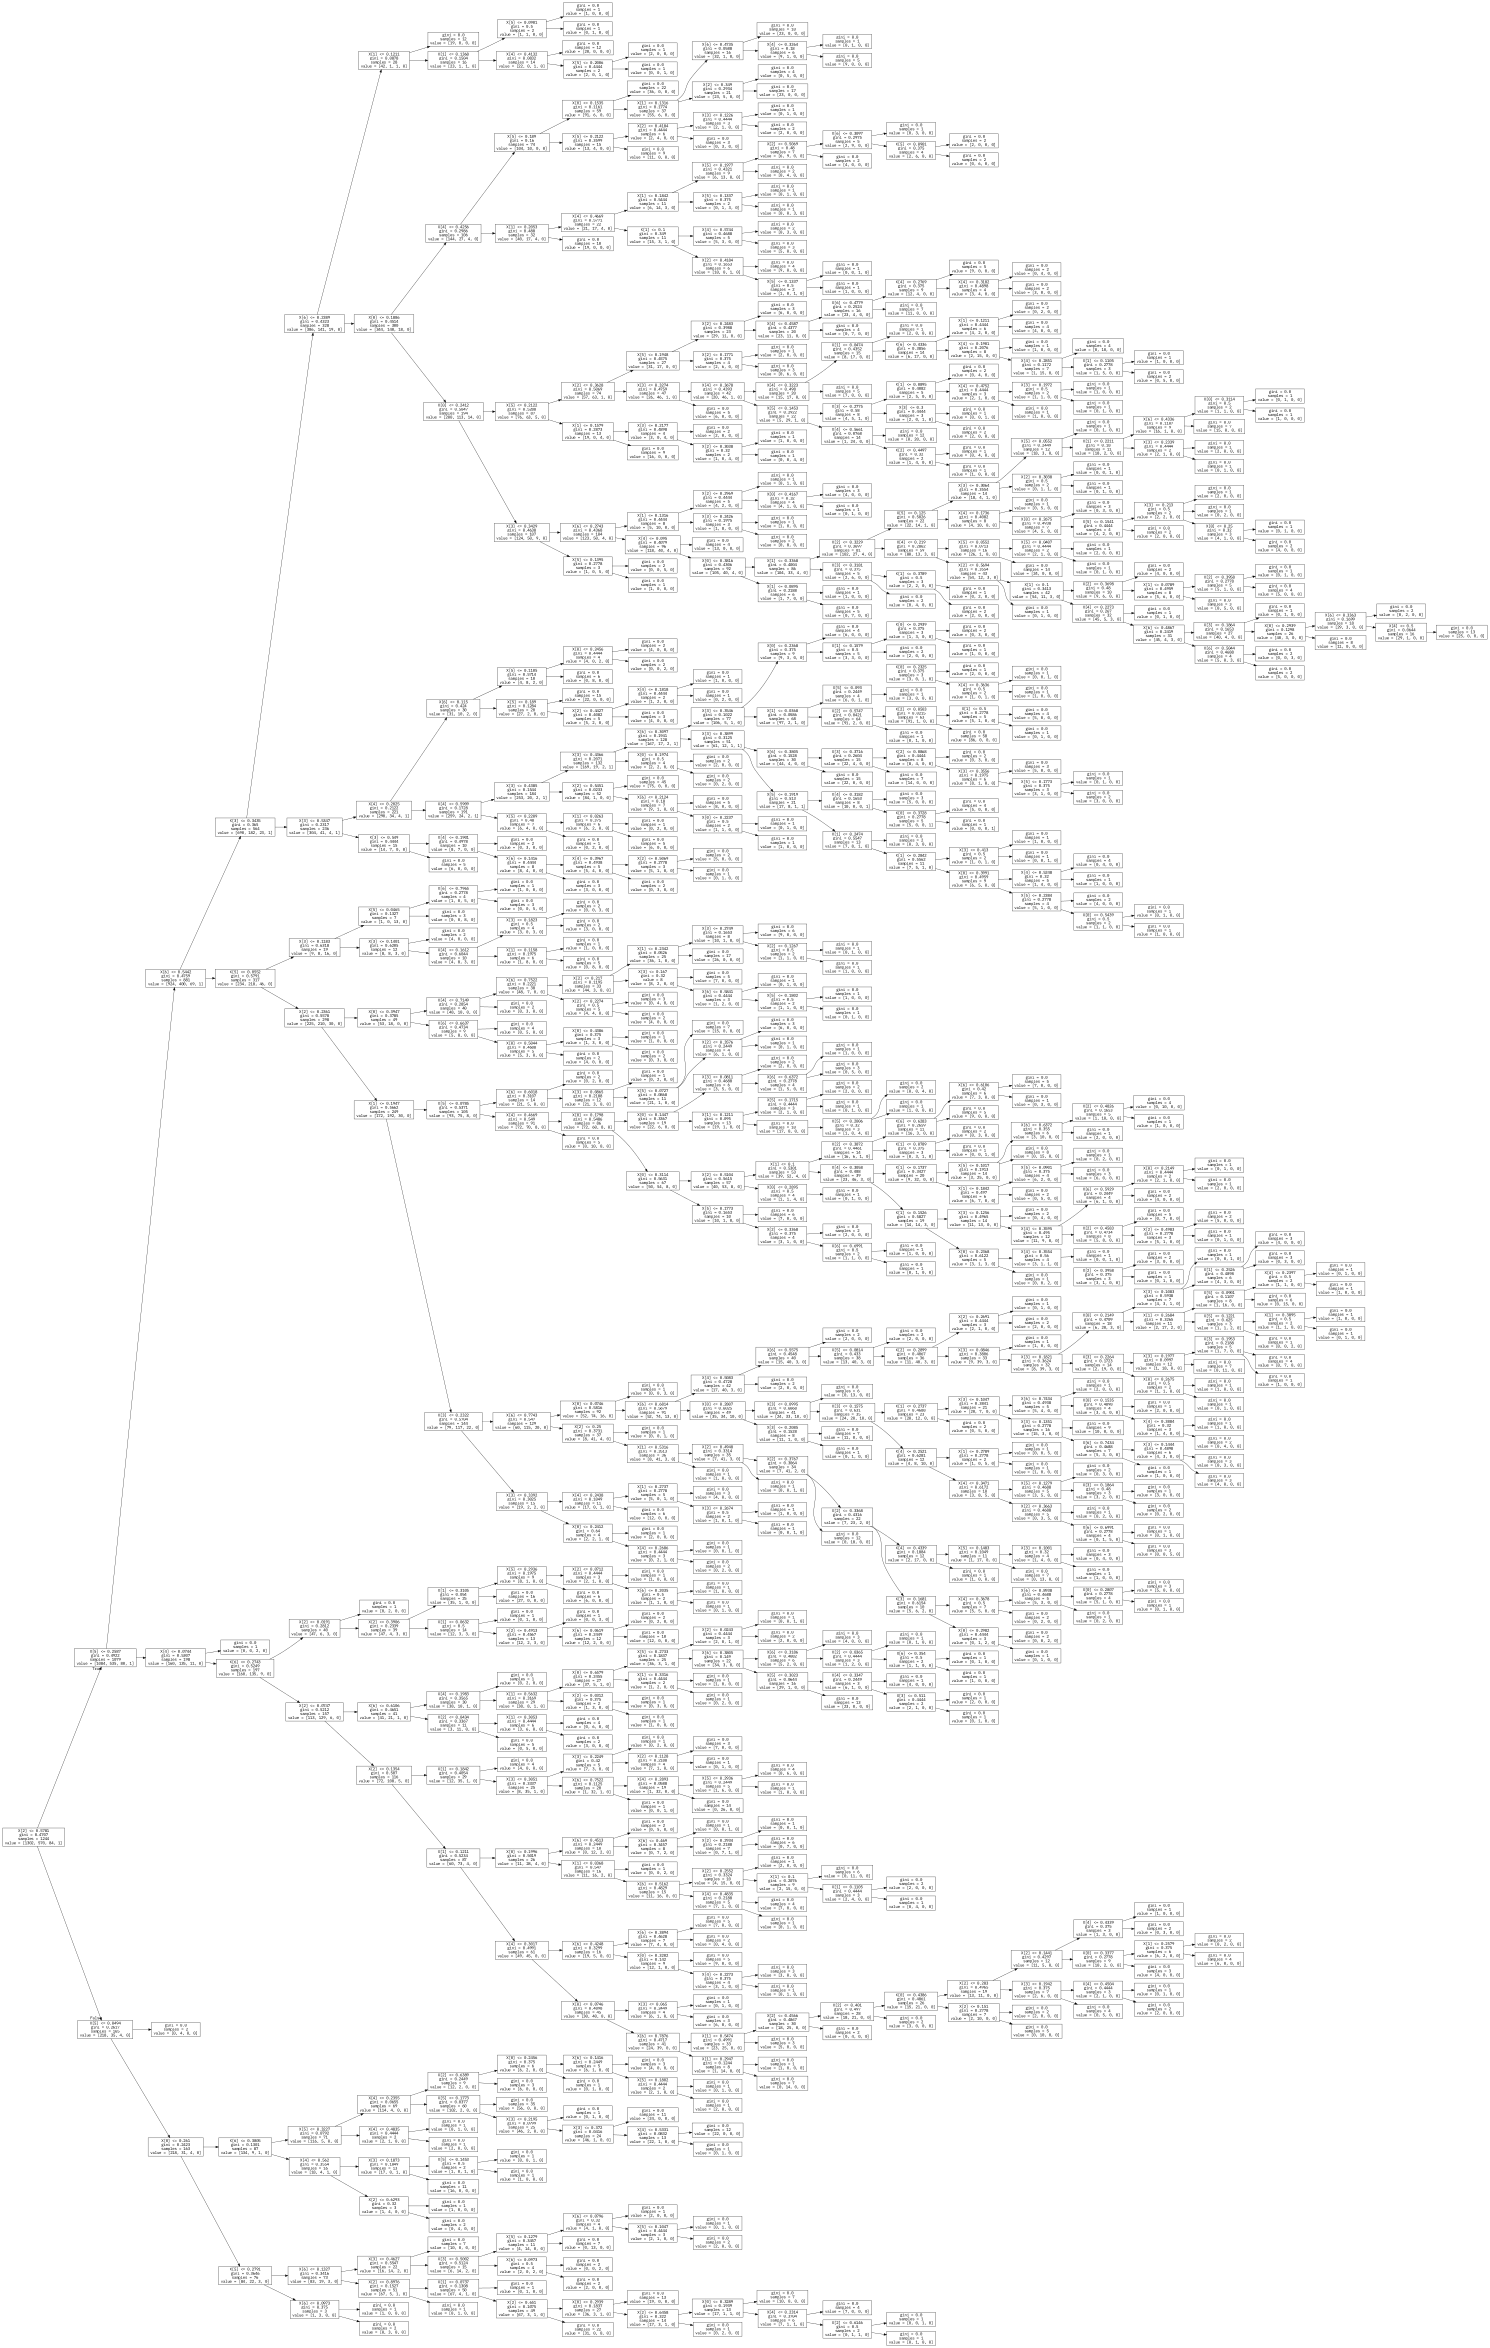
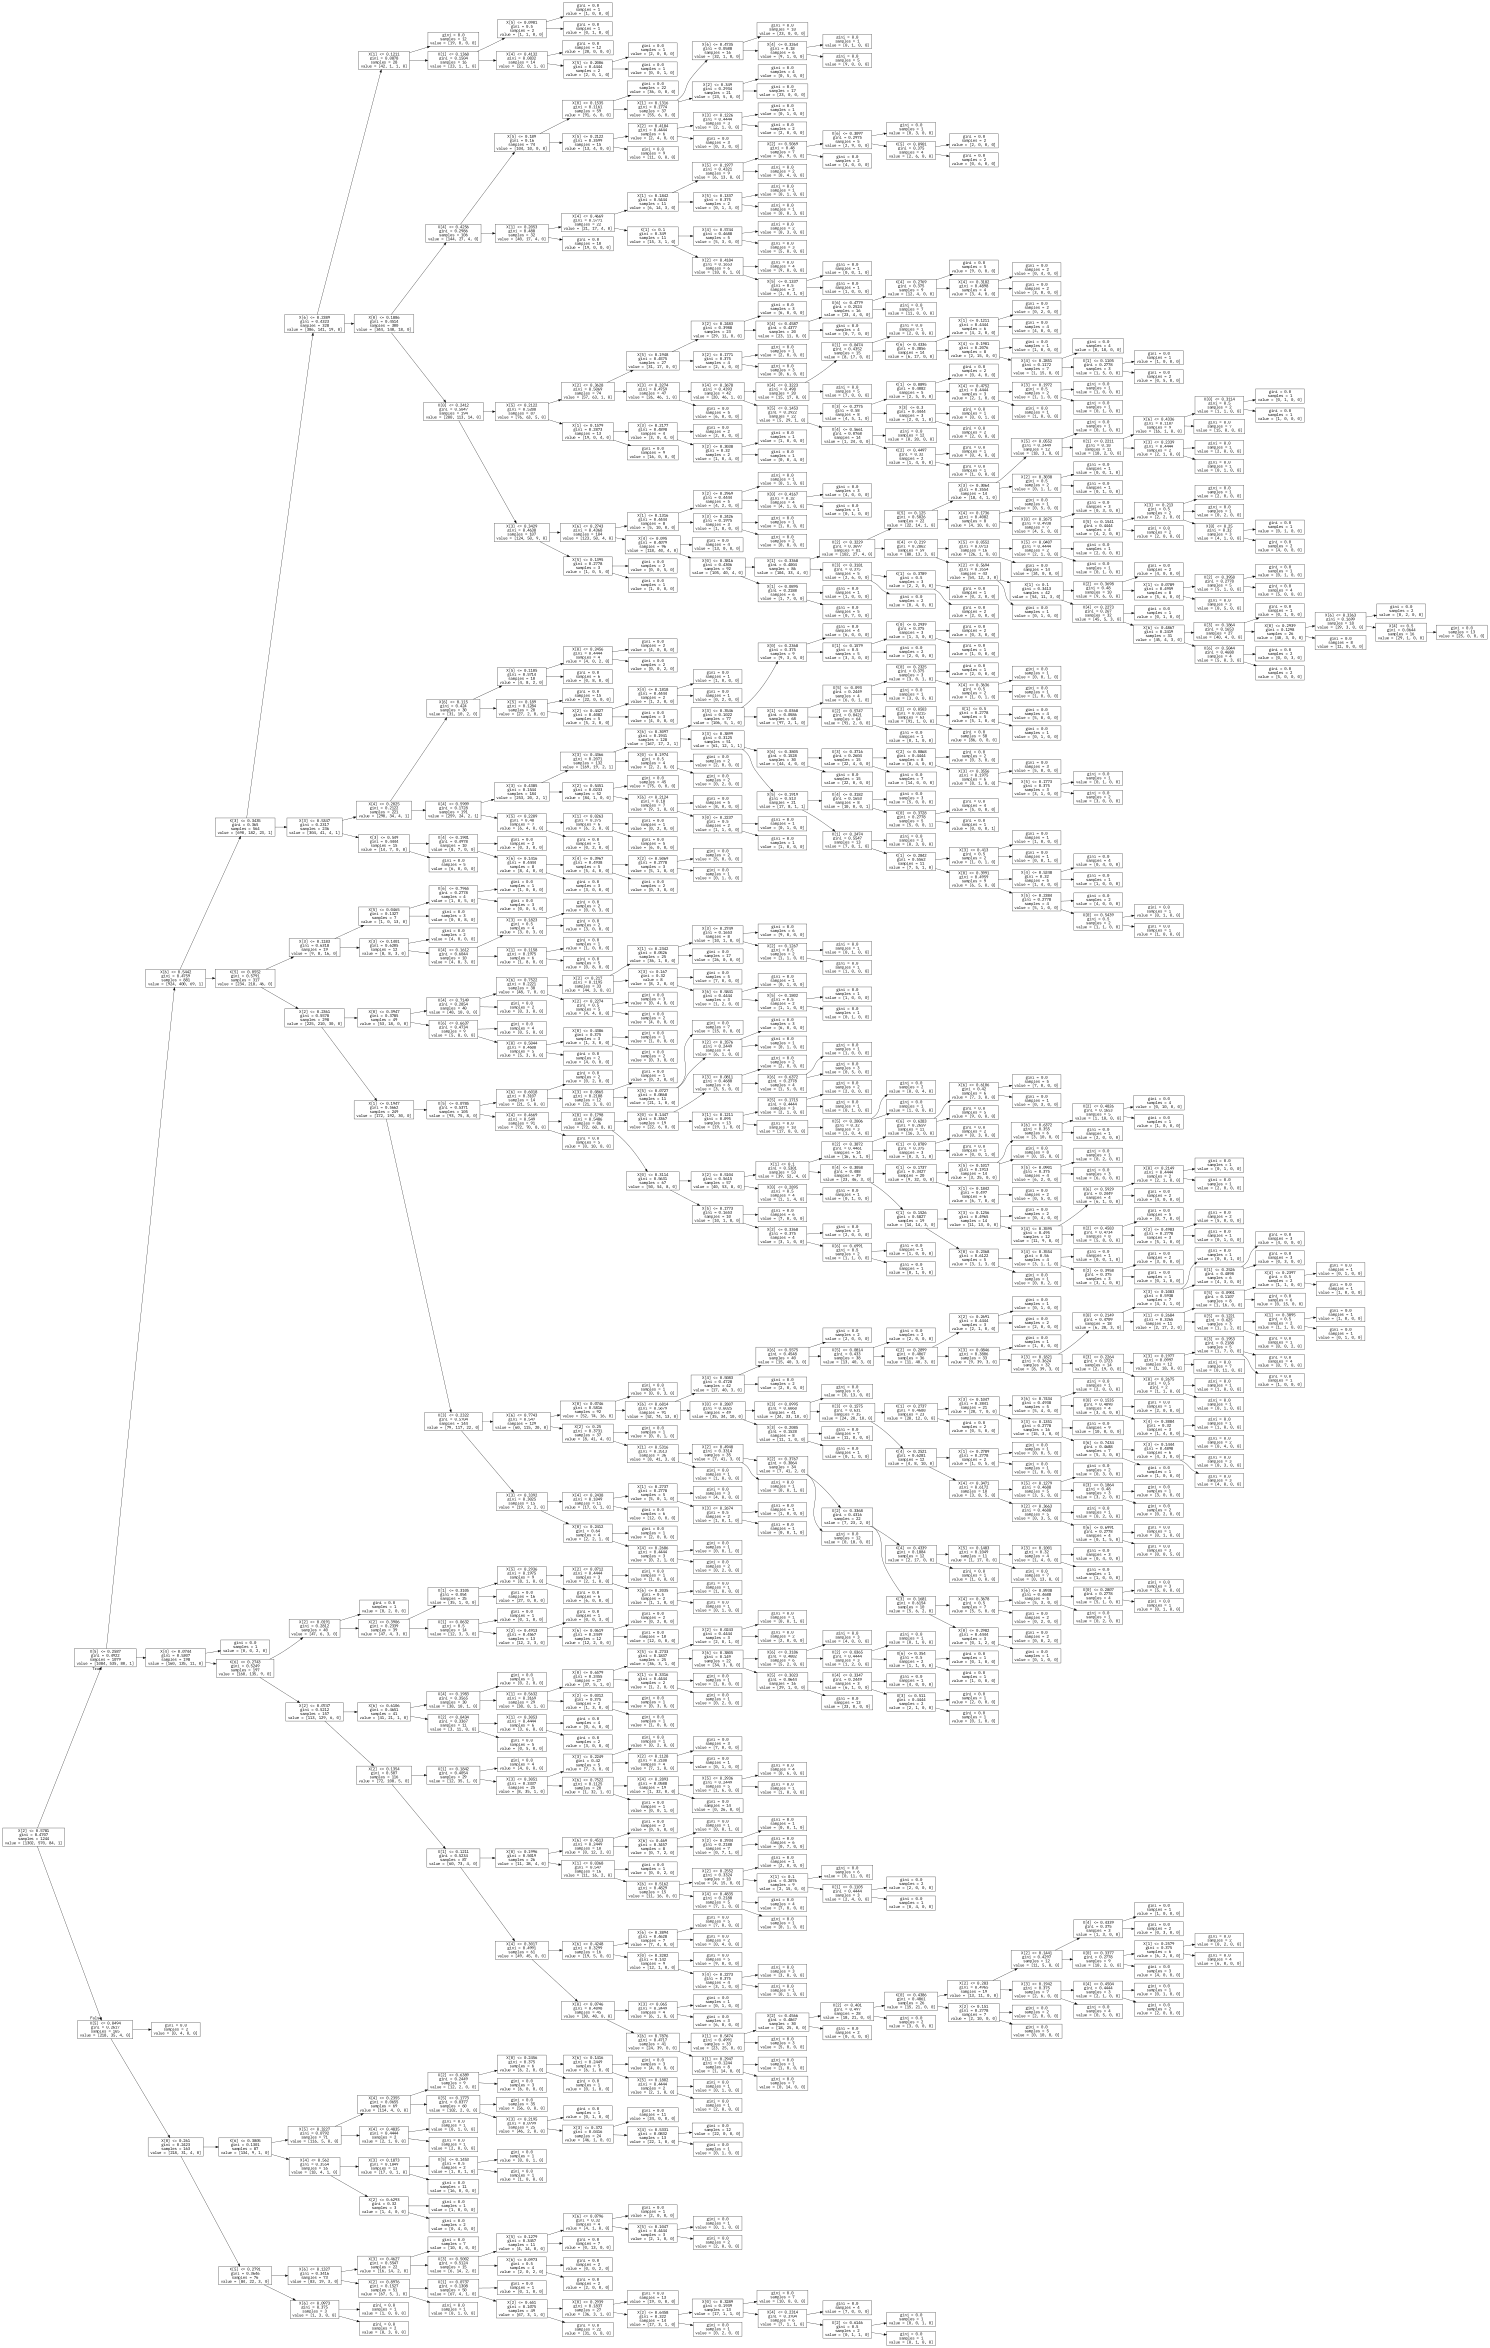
edge "X[5] <= 0.093 gini = 0.2449 samples = 4 value = [6, 0, 1, 0]" -> "X[0] <= 0.2325 gini = 0.375 samples = 3 value = [3, 0, 1, 0]": added
edge "X[1] <= 0.1842 gini = 0.497 samples = 6 value = [6, 7, 0, 0]" -> "X[5] <= 0.0901 gini = 0.375 samples = 4 value = [6, 2, 0, 0]": removed
edge "X[4] <= 0.3554 gini = 0.56 samples = 4 value = [3, 1, 1, 0]" -> "X[2] <= 0.3958 gini = 0.375 samples = 3 value = [3, 1, 0, 0]": added
node "X[0] <= 0.2675 gini = 0.5 samples = 2 value = [1, 1, 0, 0]": label "X[0] <= 0.2675 gini = 0.5 samples = 2 value = [1, 1, 0, 0]" -> "X[0] <= 0.2675 gini = 0.5 gini = 2 value = [1, 1, 0, 0]"
